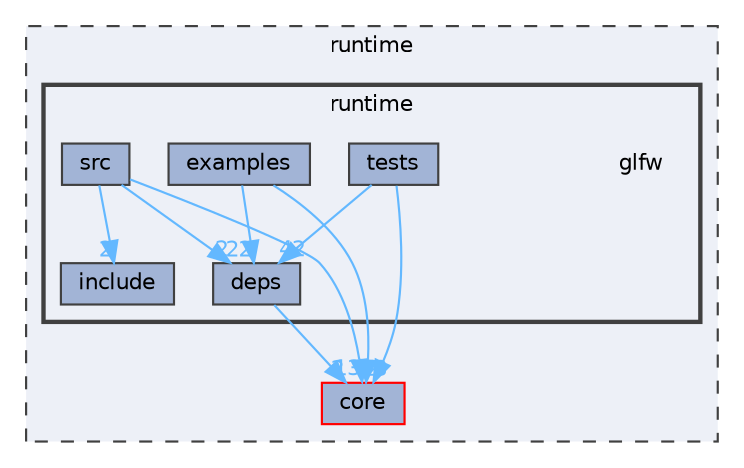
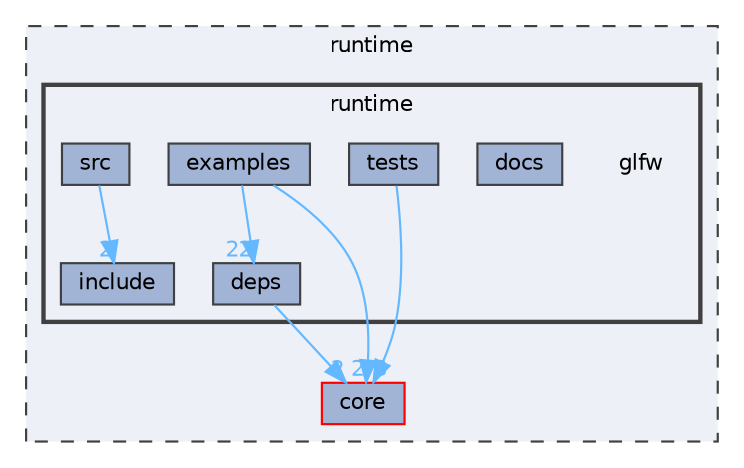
node "docs": added
edge "src" -> "deps": removed
edge "tests" -> "deps": removed
edge "src" -> "core": removed
